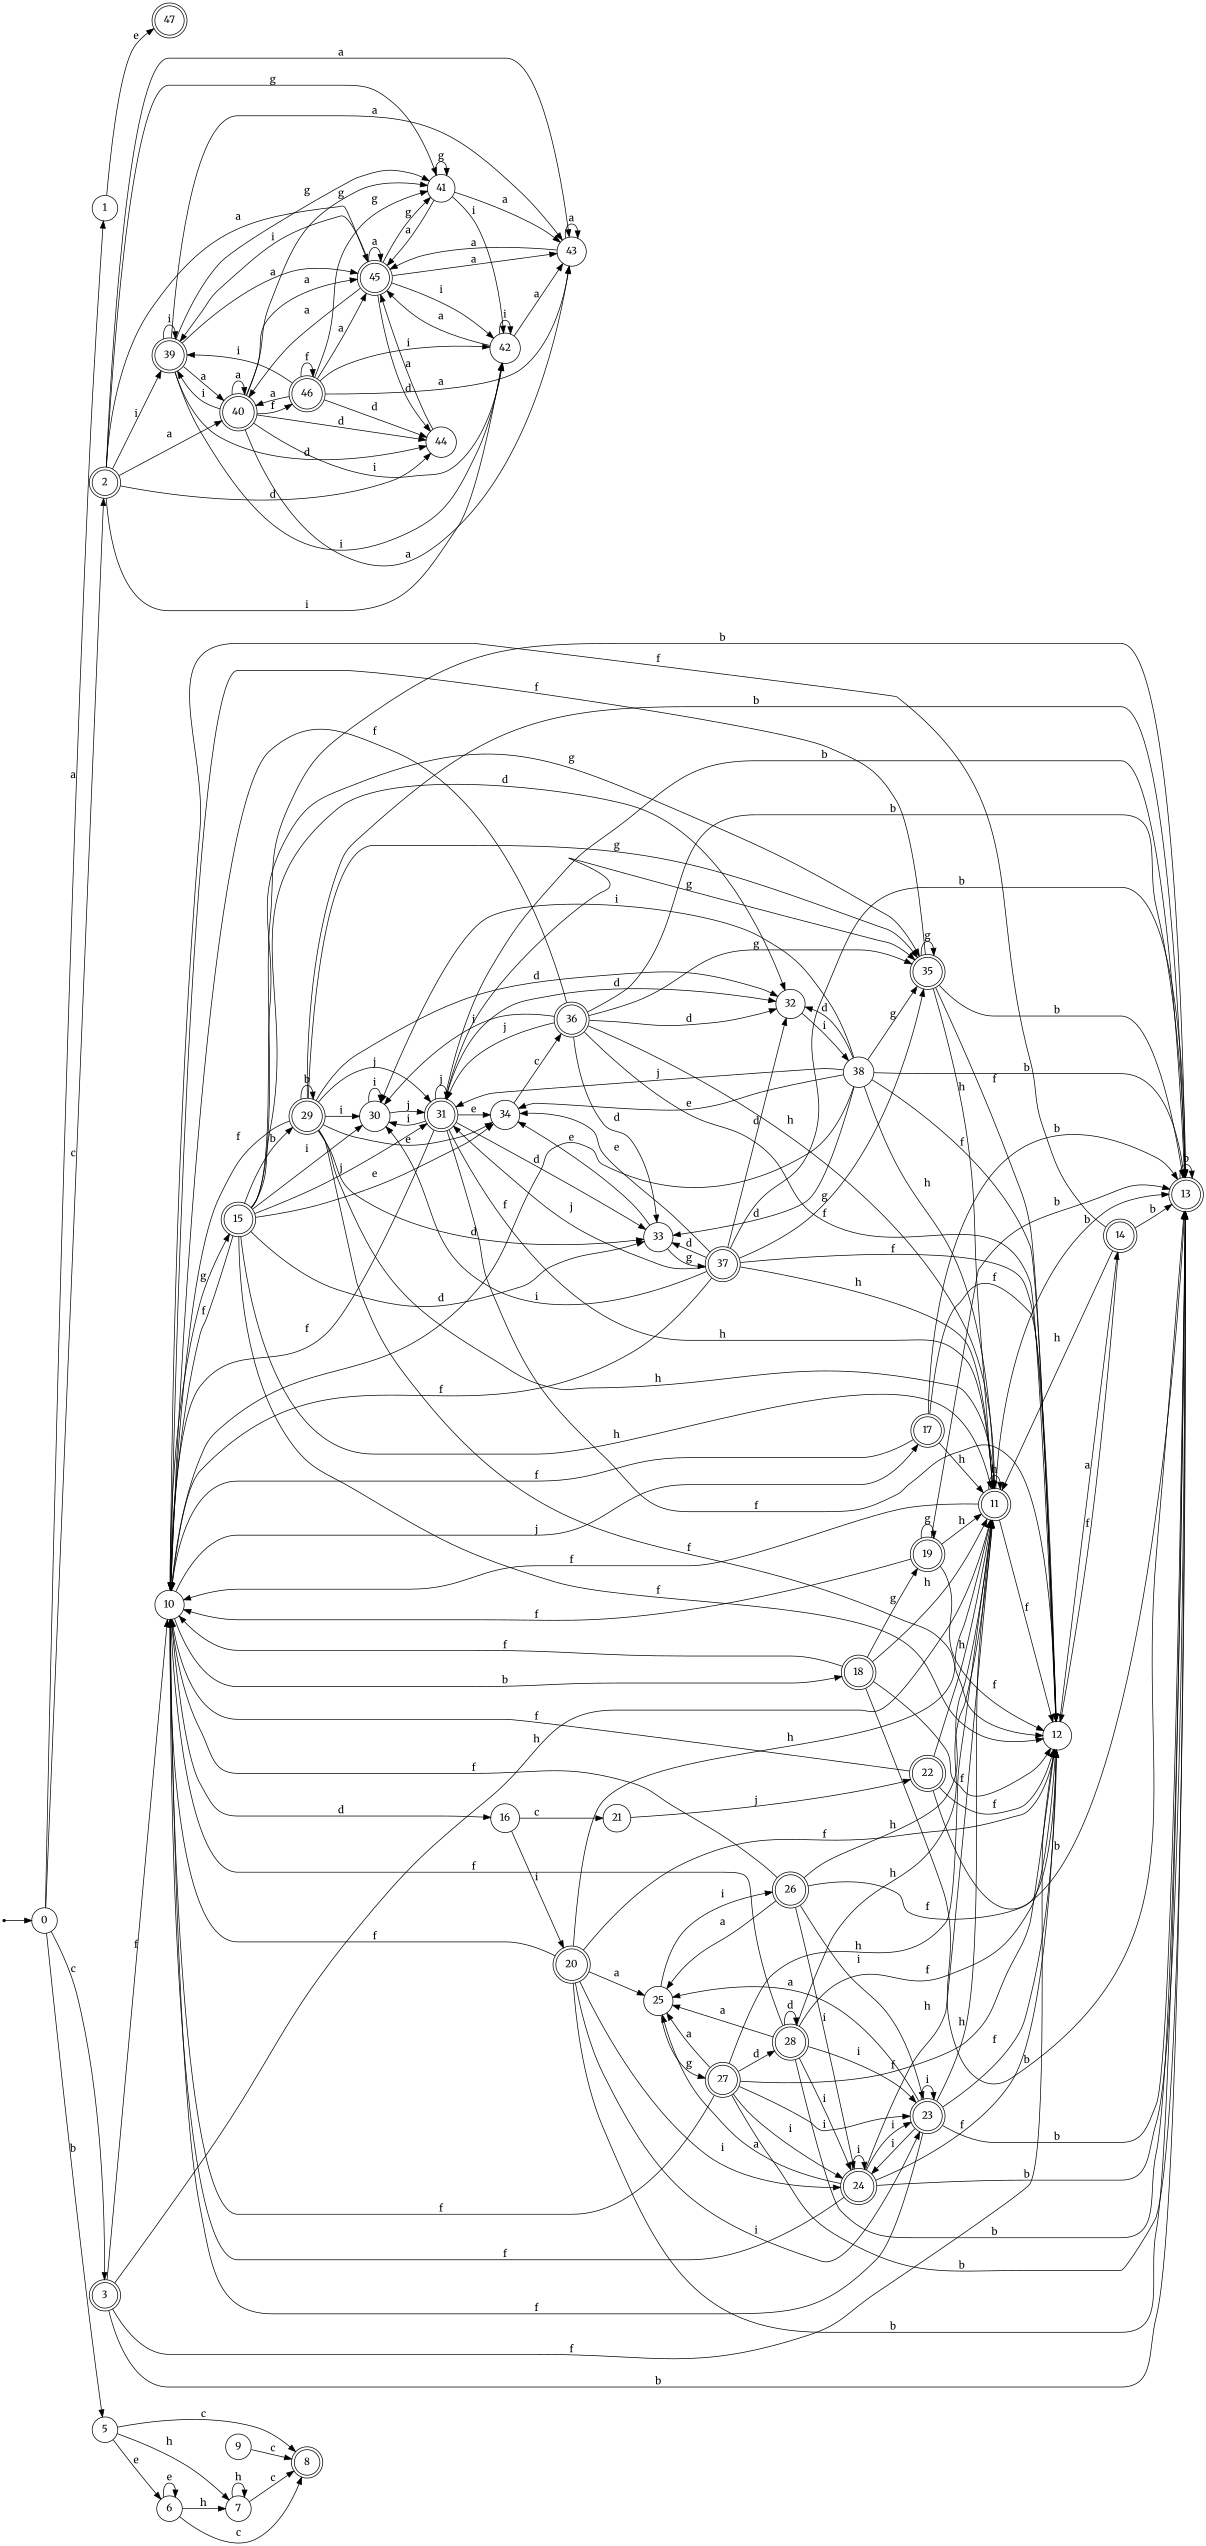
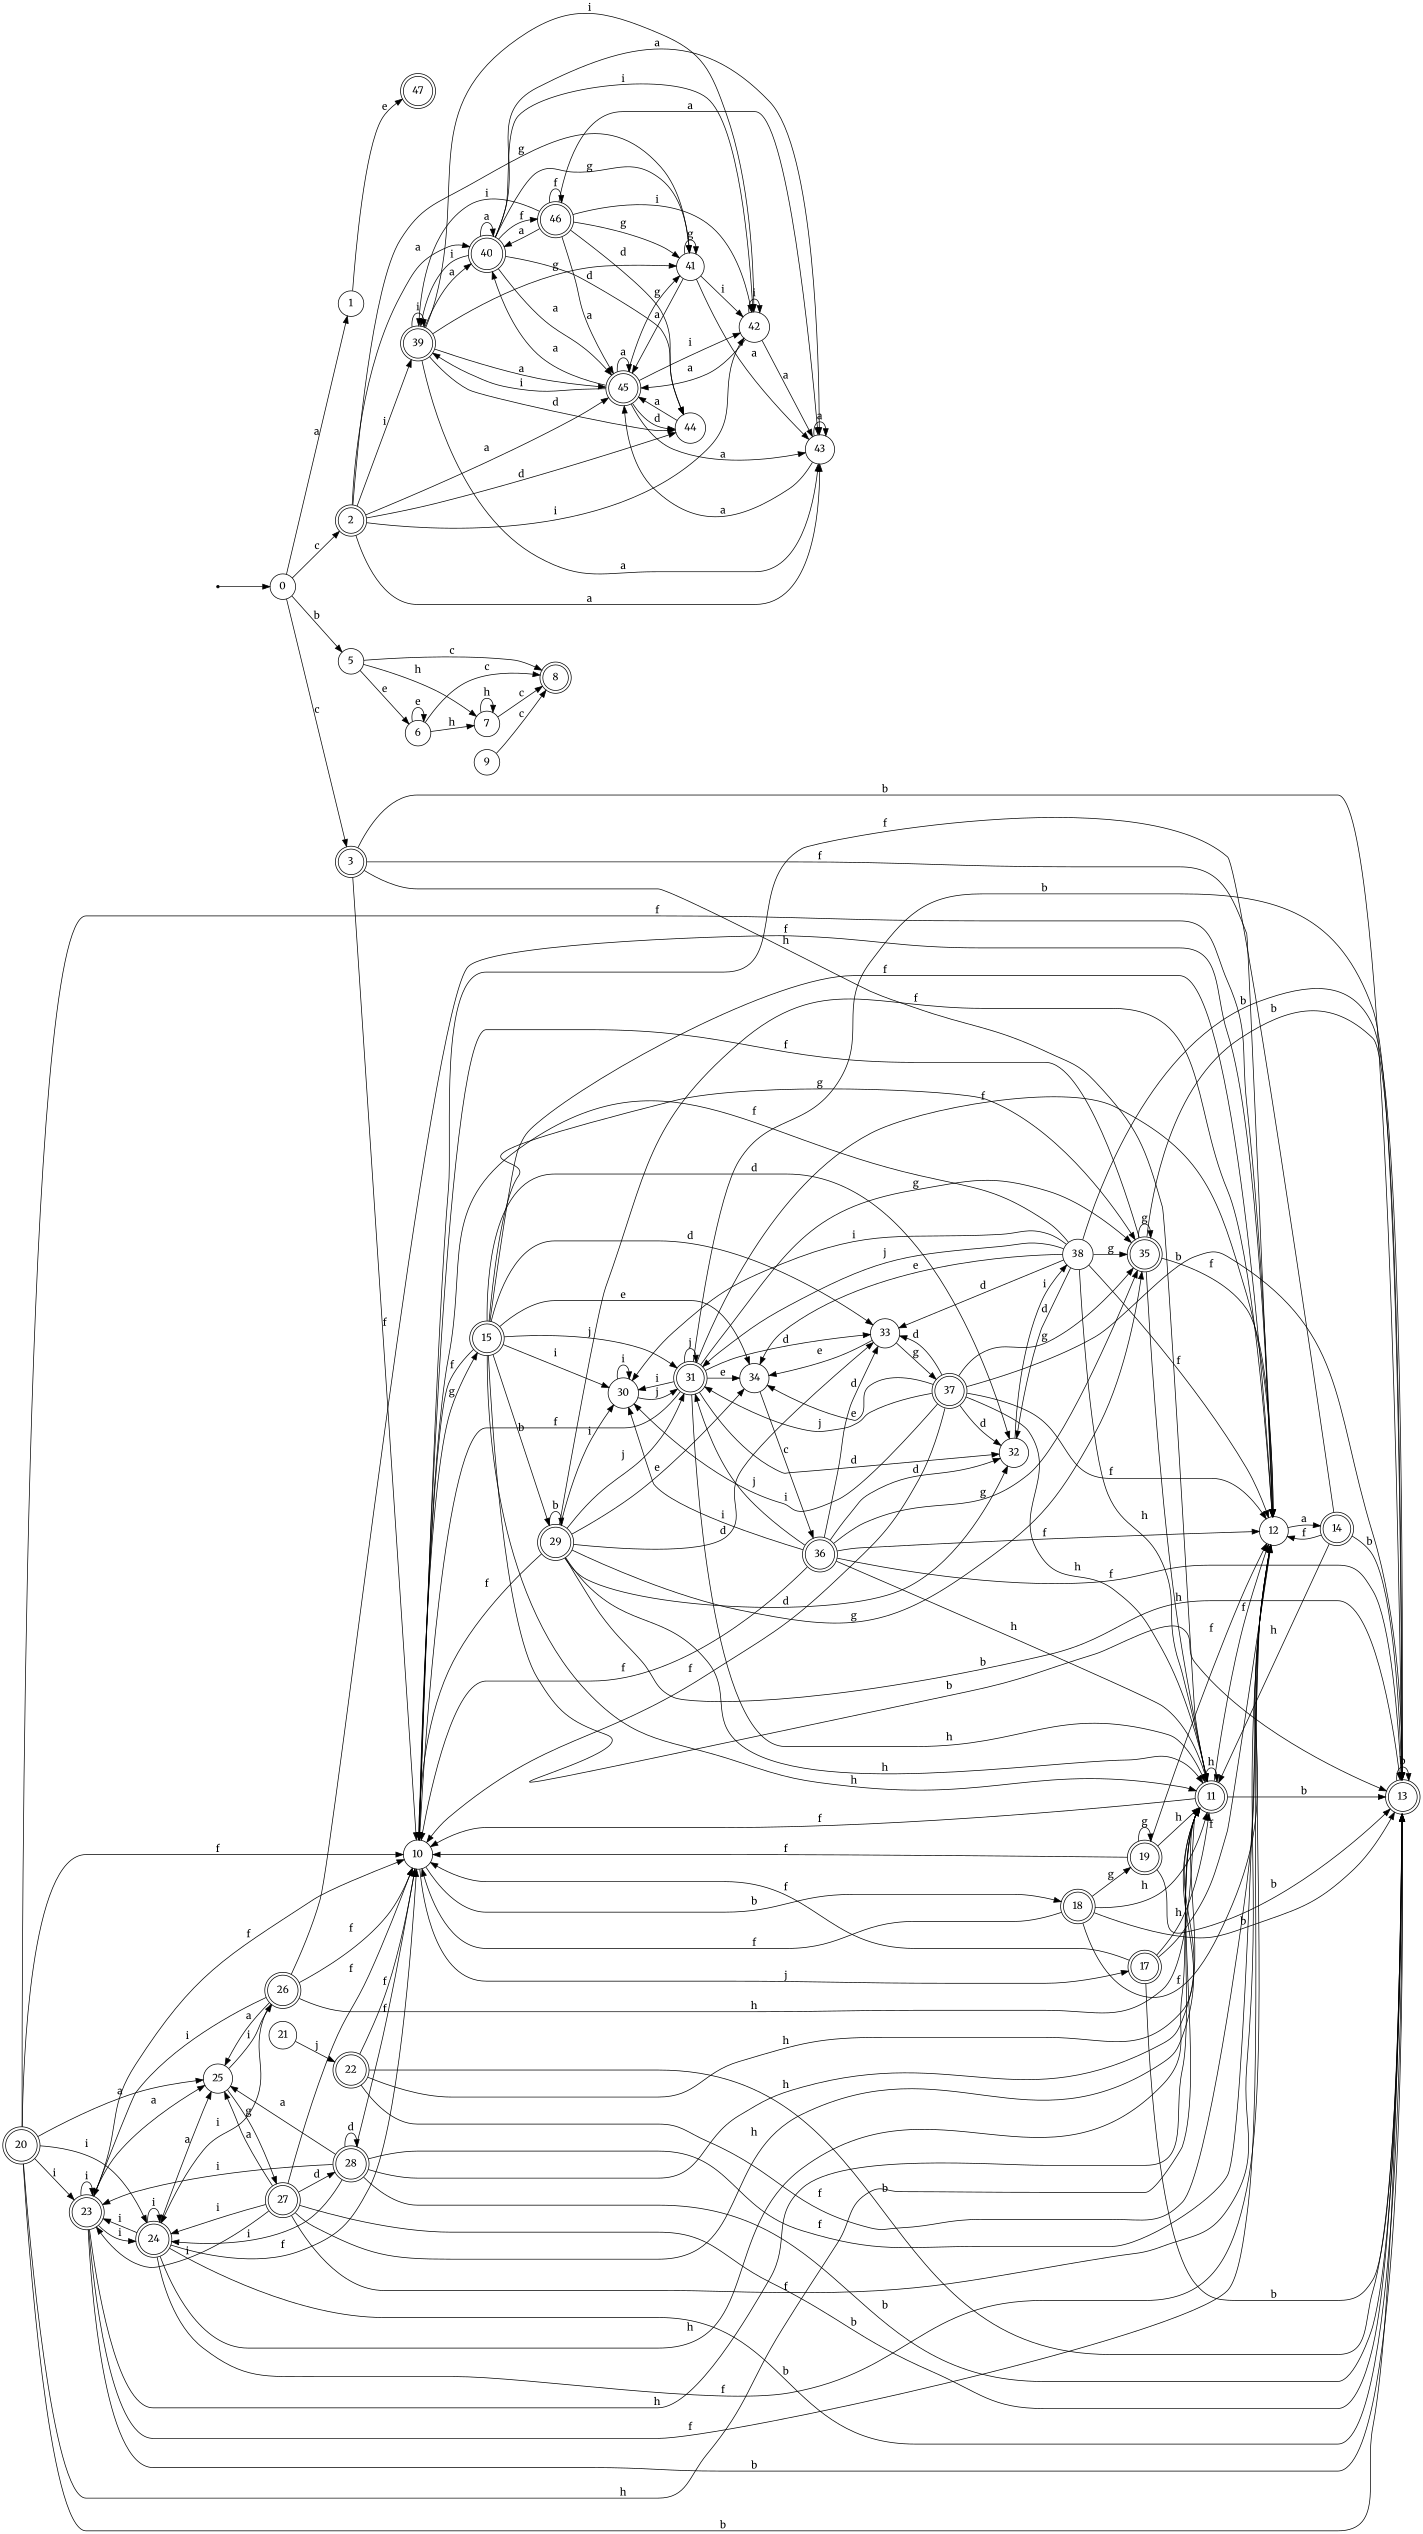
edge "36" -> "13": label "b" -> "f"
node "16": removed
